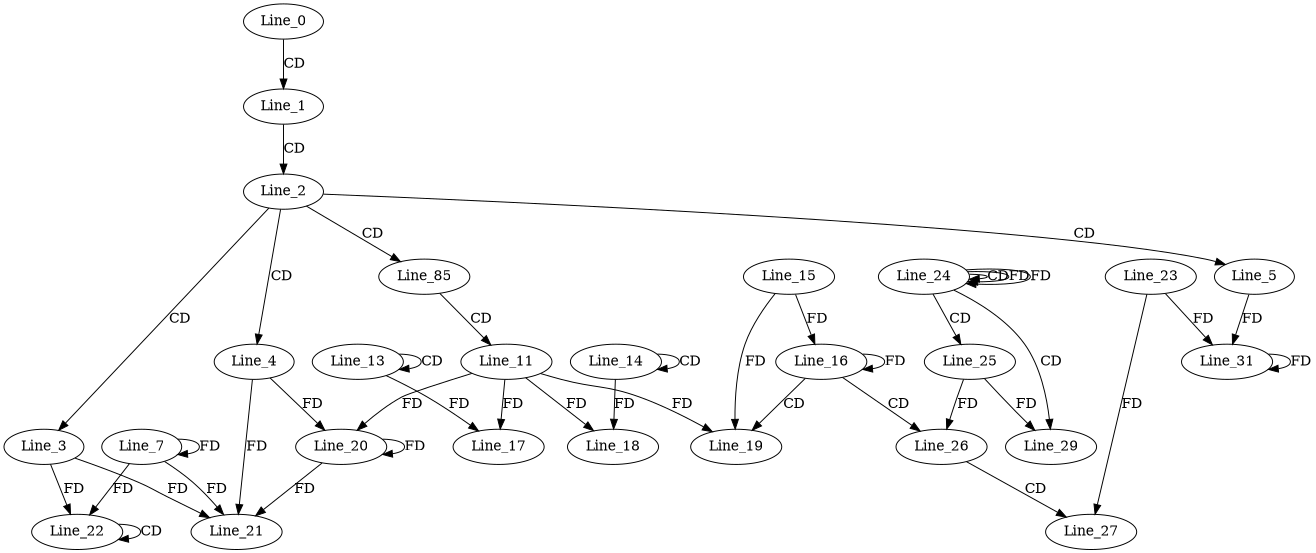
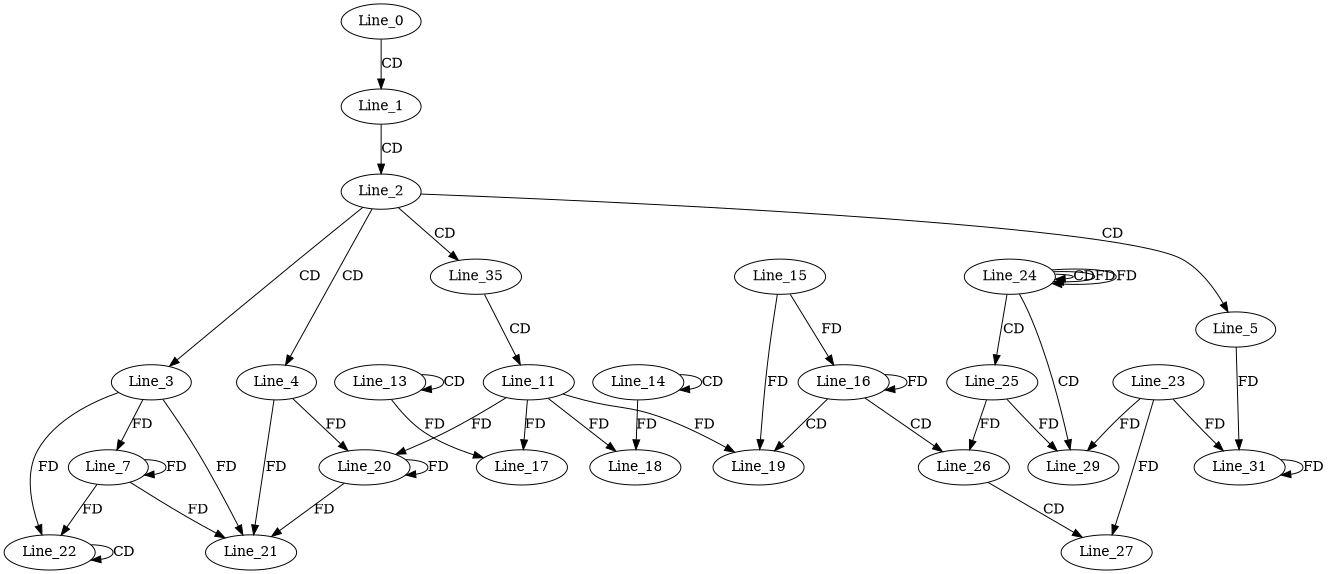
node "Line_85": label "Line_85" -> "Line_35"
edge "Line_3" -> "Line_7": added, label "FD"
edge "Line_23" -> "Line_29": added, label "FD"
